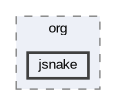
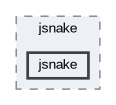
cluster "org": label "org" -> "jsnake"
